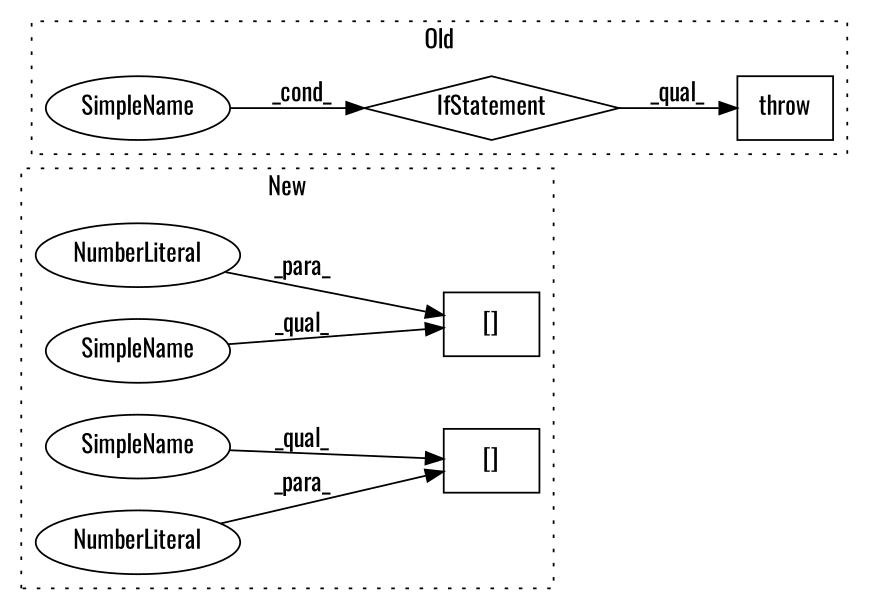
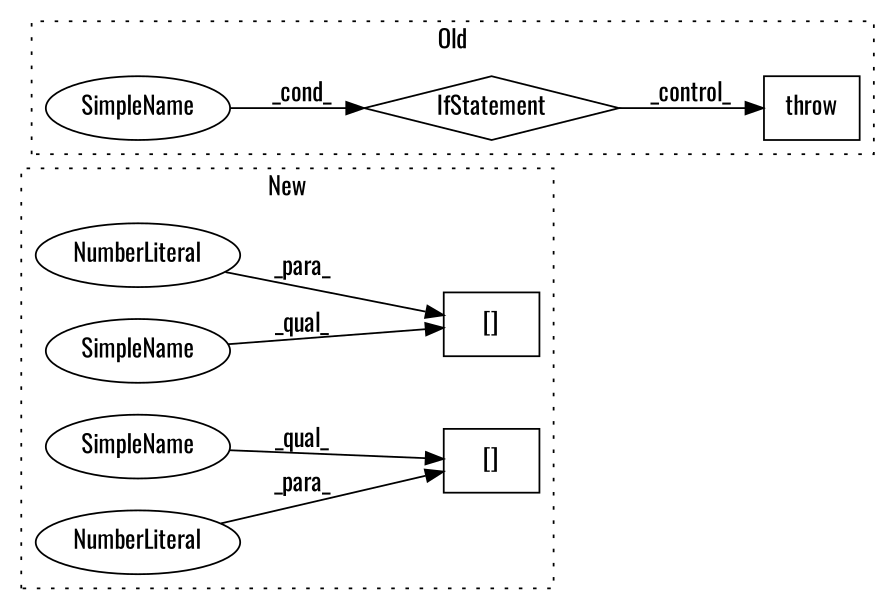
edge "IfStatement" -> "throw": label "_qual_" -> "_control_"
